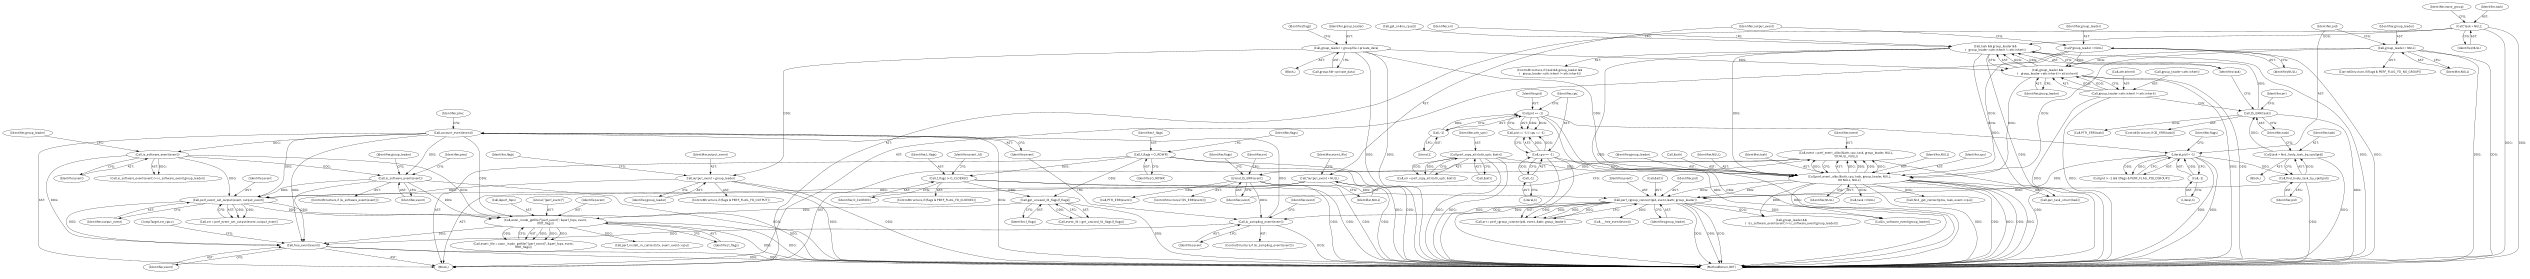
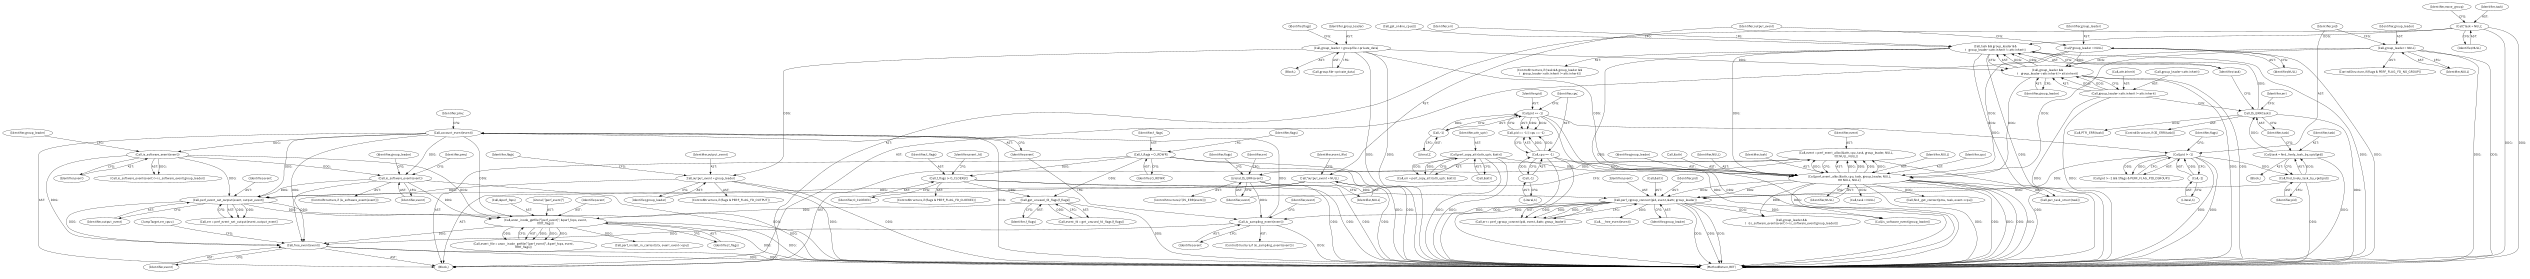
node "(Literal,pid != -1)": label "(Literal,pid != -1)" -> "(Call,pid != -1)"
node "(Call,PTR_ERR(event))": removed
